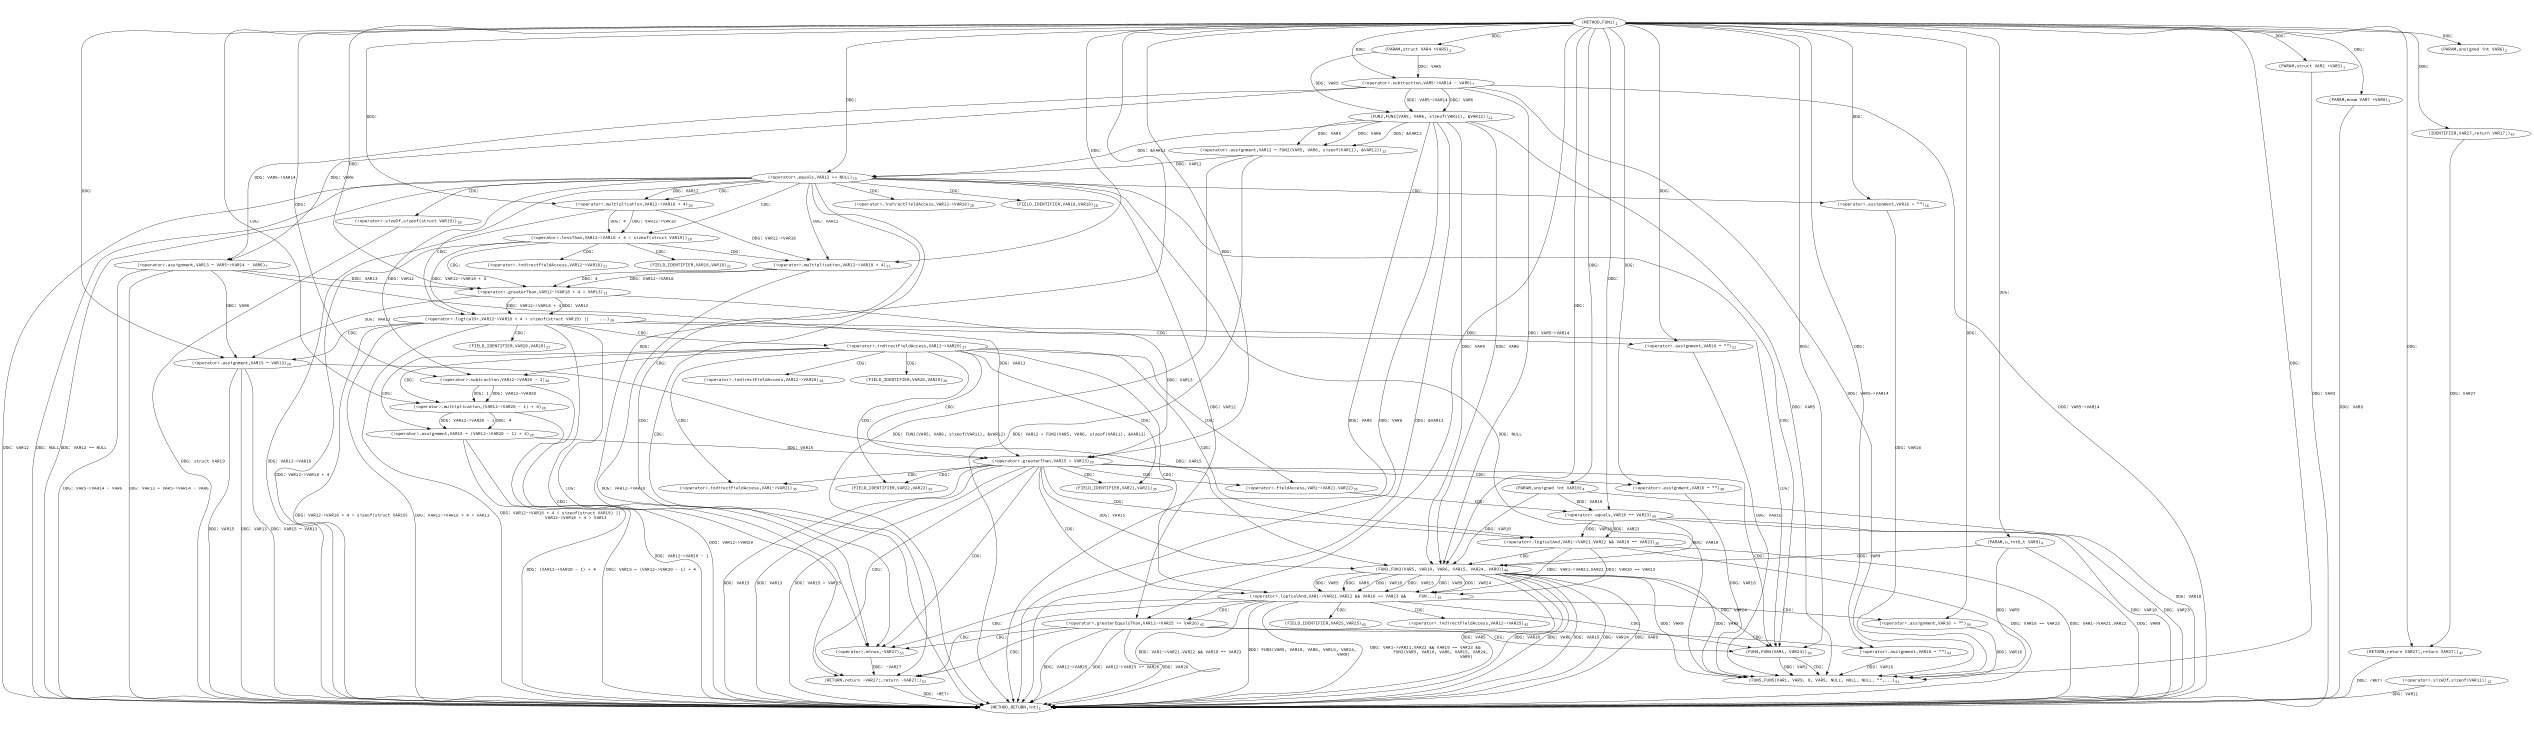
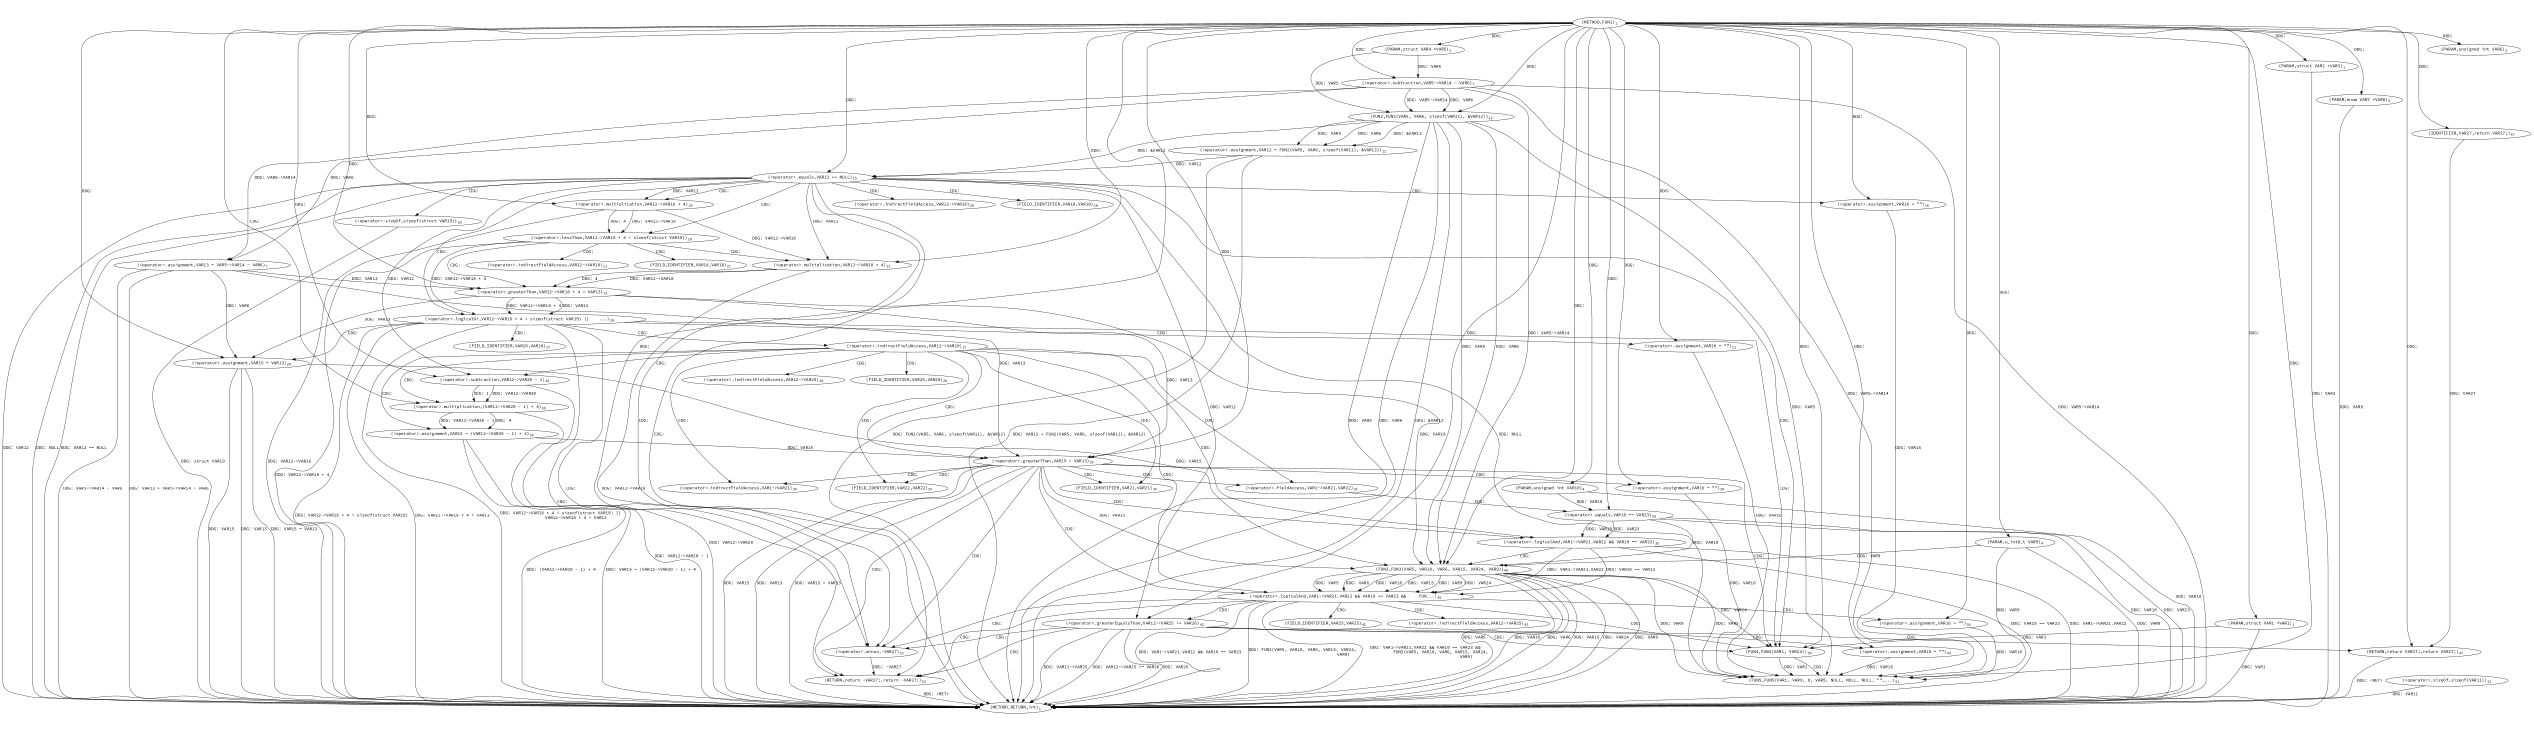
edge "(METHOD,FUN1)" -> "(FUN2,FUN2(VAR5, VAR6, sizeof(VAR11), &VAR12))": added, label "DDG:"
edge "(PARAM,unsigned int VAR10)" -> "(FUN3,FUN3(VAR5, VAR10, VAR6, VAR15, VAR24, VAR9))": now "(<operator>.greaterThan,VAR12->VAR18 * 4 > VAR13)" -> "(FUN3,FUN3(VAR5, VAR10, VAR6, VAR15, VAR24, VAR9))"
node "(PARAM,struct VAR1 *VAR1)": added
edge "(<operator>.greaterEqualsThan,VAR12->VAR25 >= VAR26)" -> "(RETURN,return VAR27;,return VAR27;)": added, label "CDG:"
